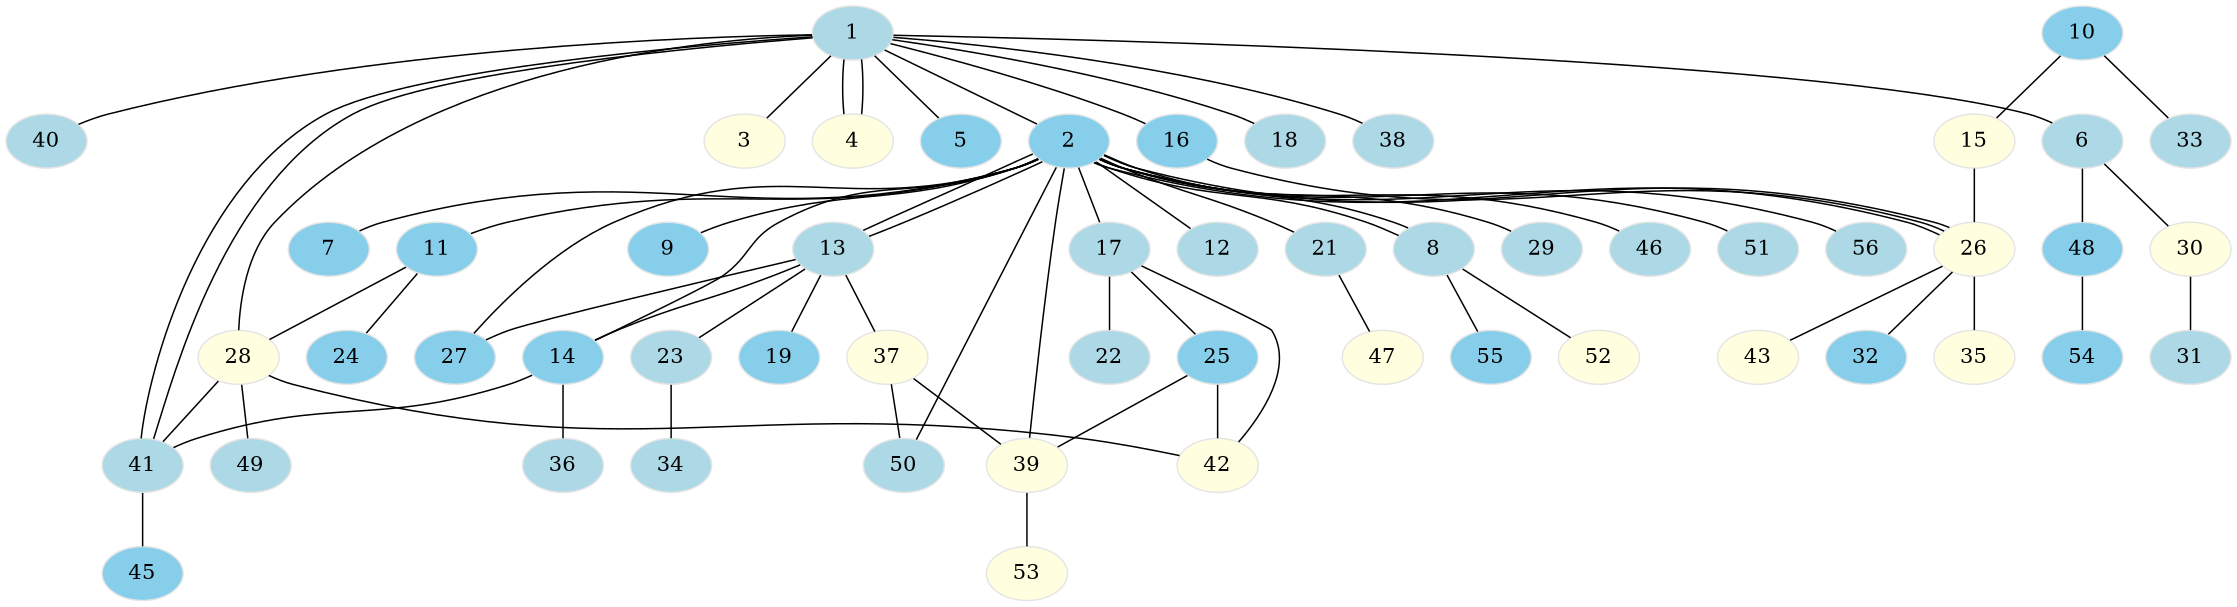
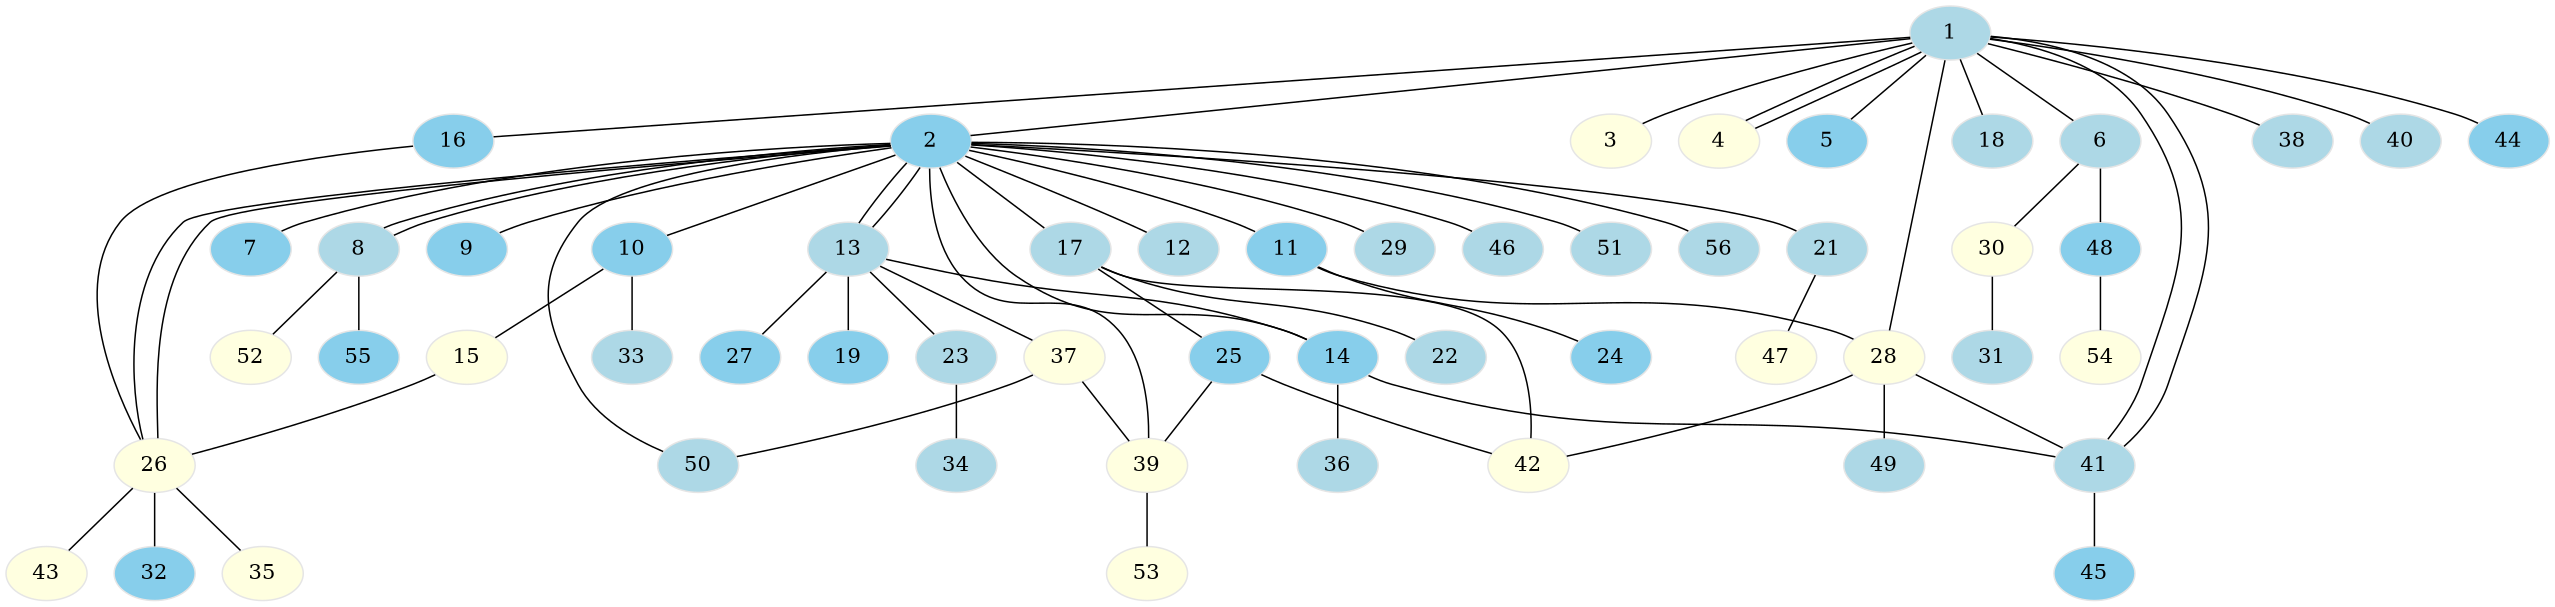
node "44": added
edge "2" -- "27": now "2" -- "10"
node "54": fillcolor skyblue -> lightyellow
